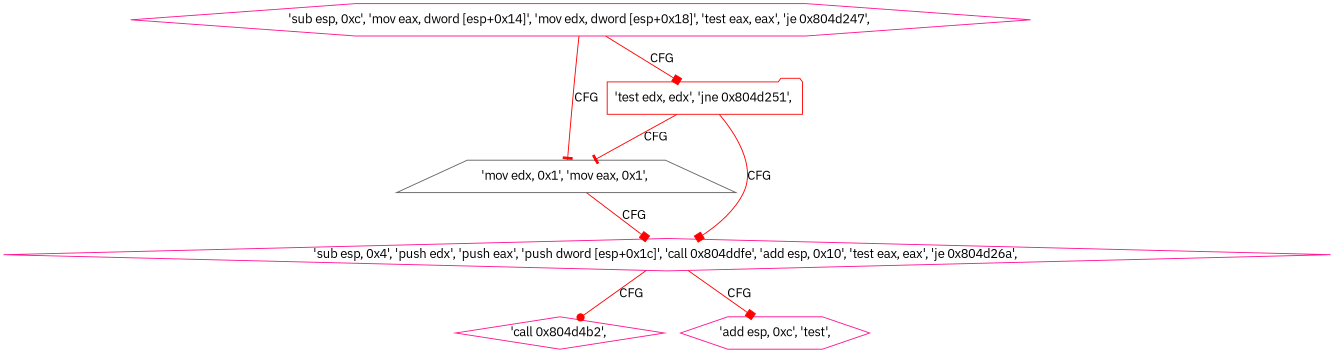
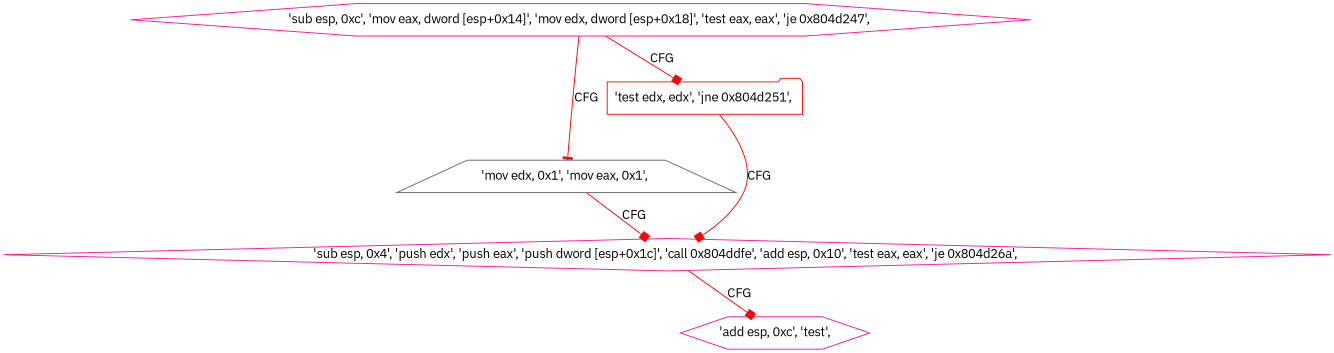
edge "'test edx, edx', 'jne 0x804d251'," -> "'mov edx, 0x1', 'mov eax, 0x1',": removed, label "CFG"
node "'call 0x804d4b2',": removed
